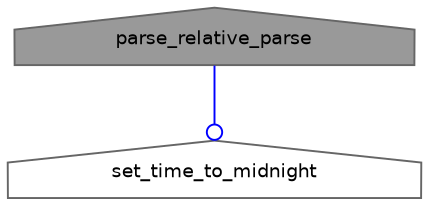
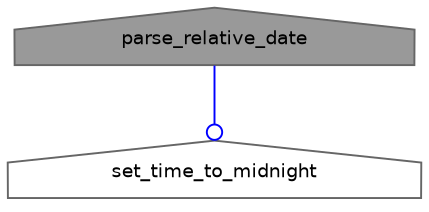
node "parse_relative_parse": label "parse_relative_parse" -> "parse_relative_date"
